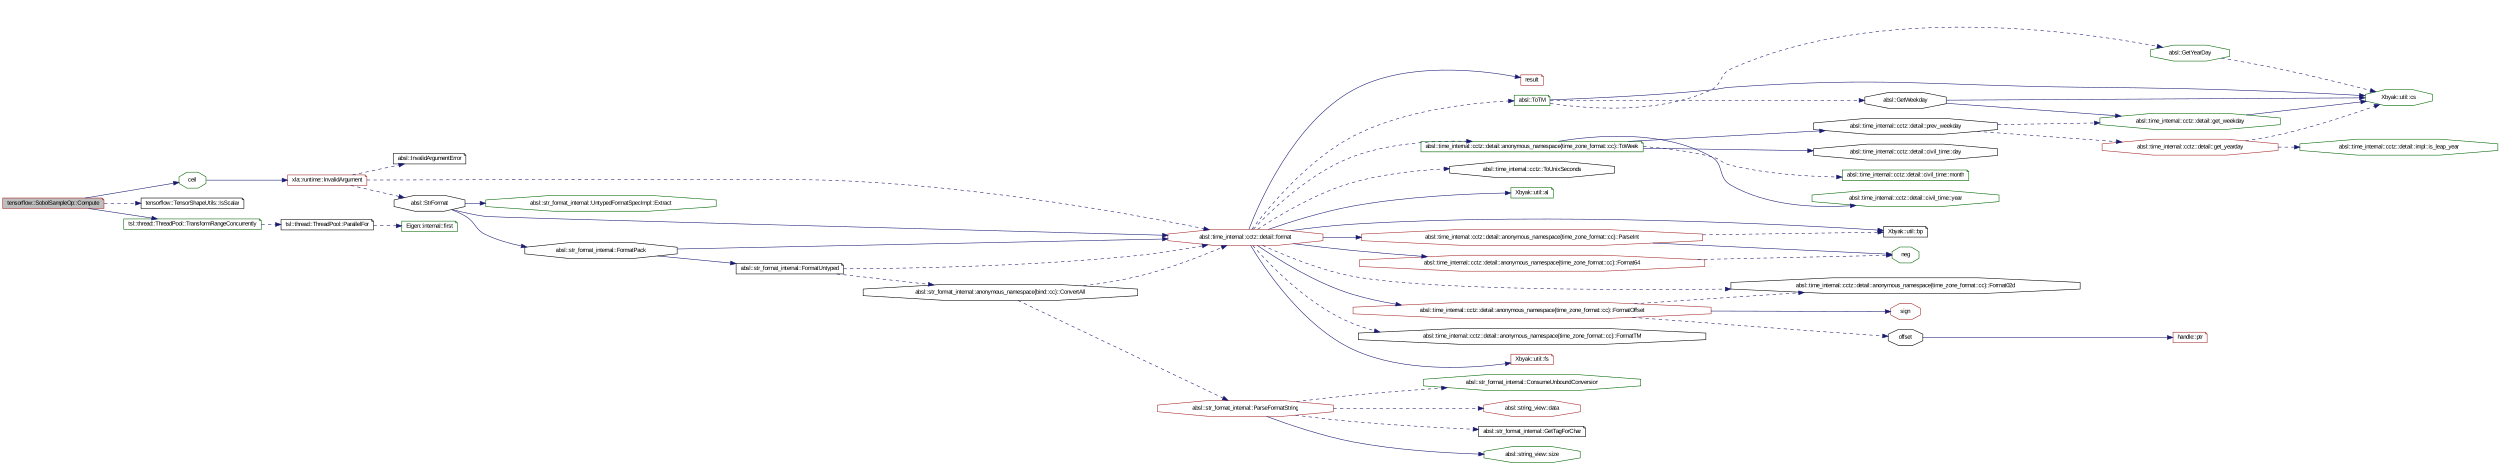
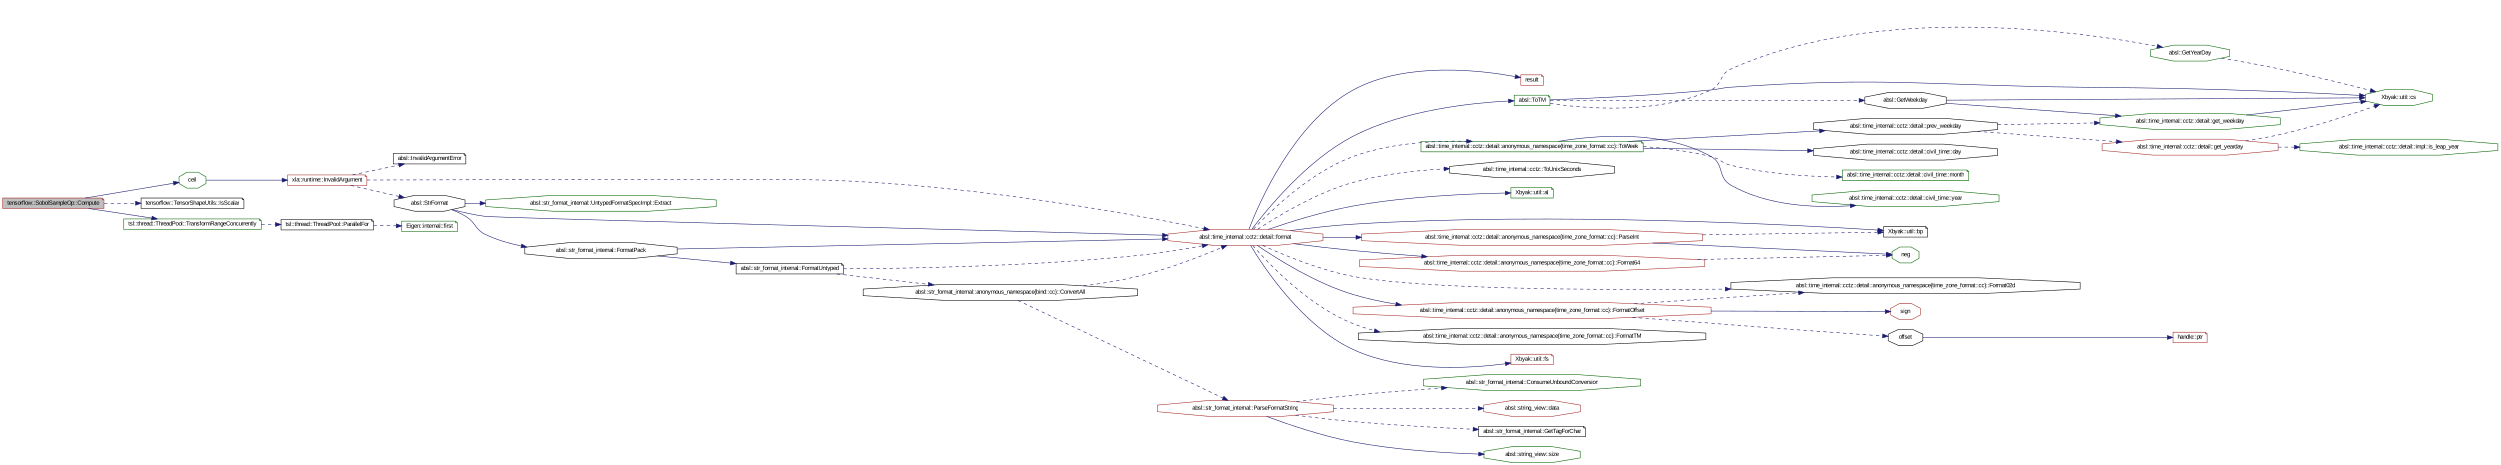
edge "absl::time_internal::cctz::detail::format" -> "absl::ToTM": style dashed -> solid
